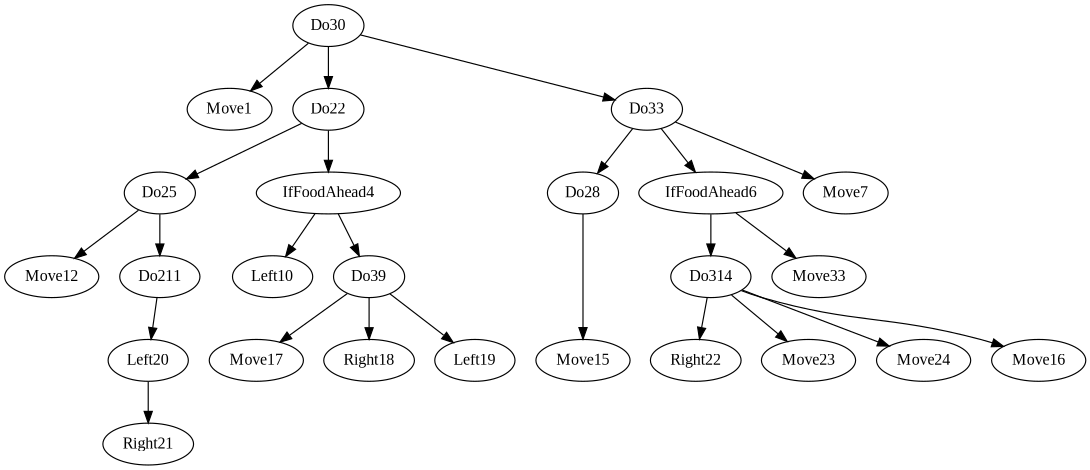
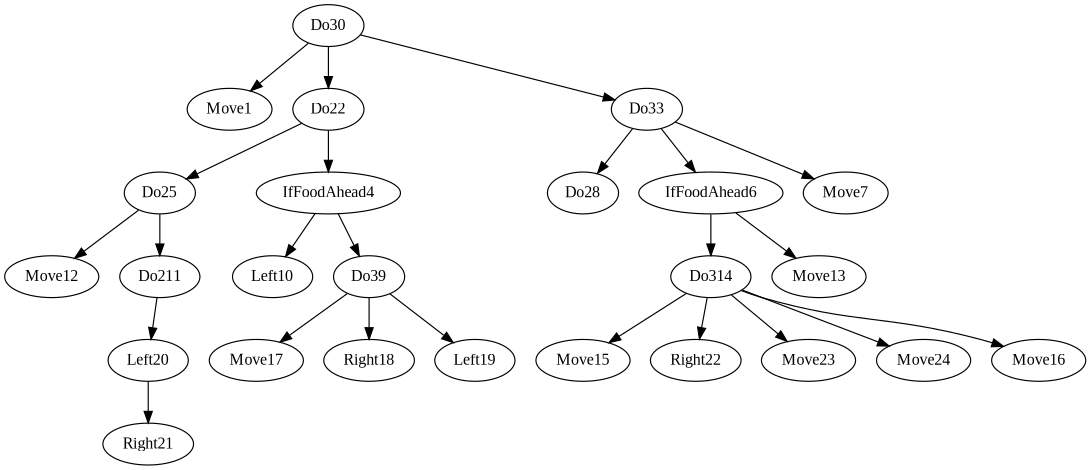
edge "Do28" -> "Move15": now "Do314" -> "Move15"
node "Move33": label "Move33" -> "Move13"
